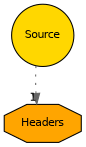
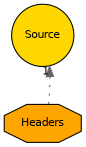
edge "Source" -> "Headers": reversed
